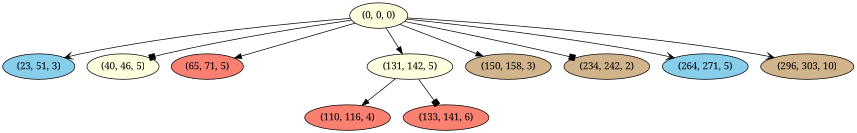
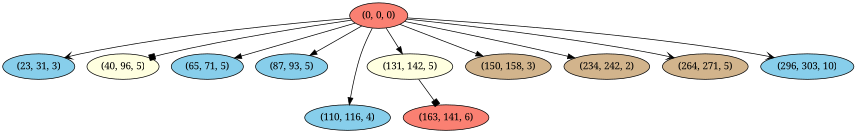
node "(0, 0, 0)": fillcolor lightyellow -> salmon
edge "(0, 0, 0)" -> "(234, 242, 2)": arrowhead box -> normal
node "(23, 51, 3)": label "(23, 51, 3)" -> "(23, 31, 3)"
node "(40, 46, 5)": label "(40, 46, 5)" -> "(40, 96, 5)"
node "(65, 71, 5)": fillcolor salmon -> skyblue
node "(87, 93, 5)": added
node "(264, 271, 5)": fillcolor skyblue -> tan
node "(296, 303, 10)": fillcolor tan -> skyblue
edge "(131, 142, 5)" -> "(110, 116, 4)": now "(0, 0, 0)" -> "(110, 116, 4)"
node "(110, 116, 4)": fillcolor salmon -> skyblue
node "(133, 141, 6)": label "(133, 141, 6)" -> "(163, 141, 6)"
